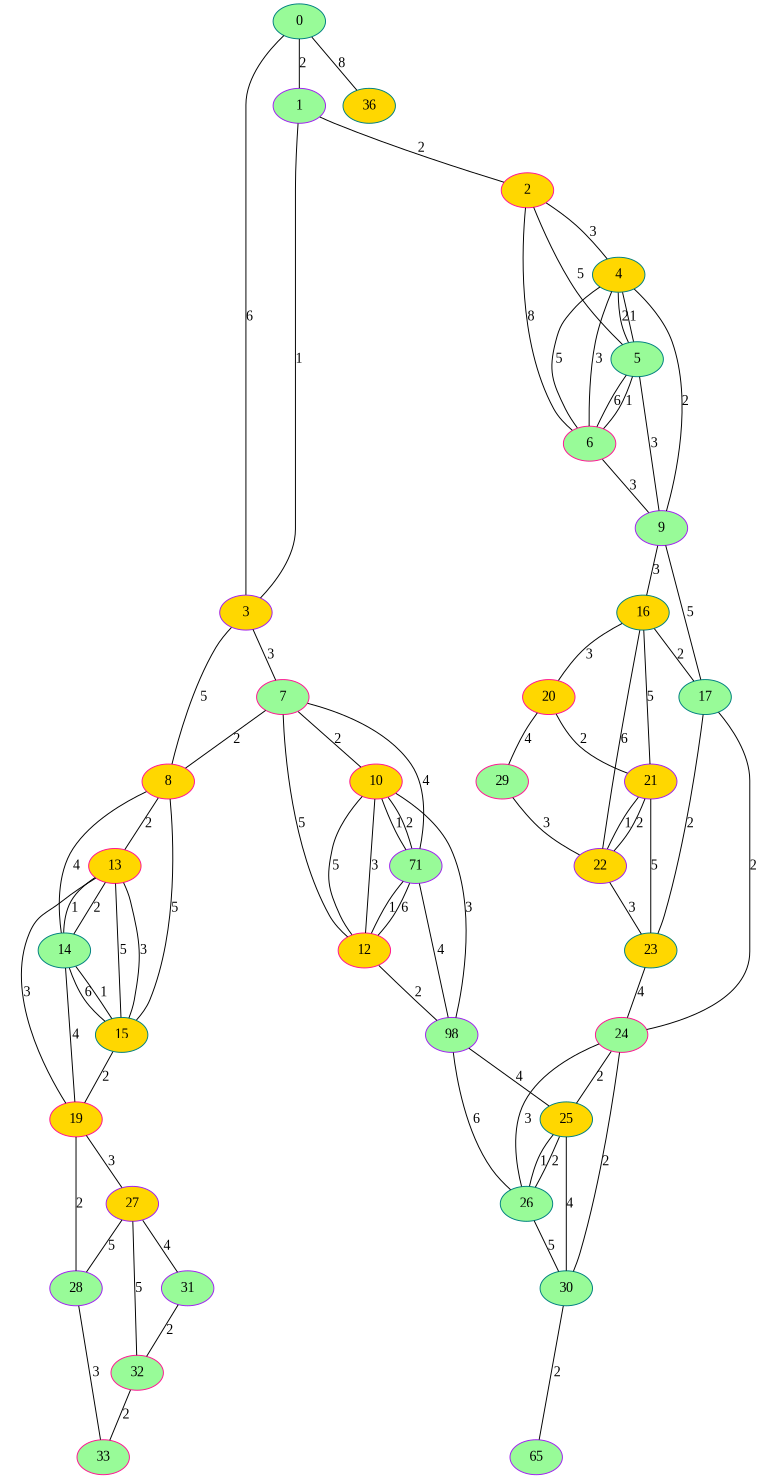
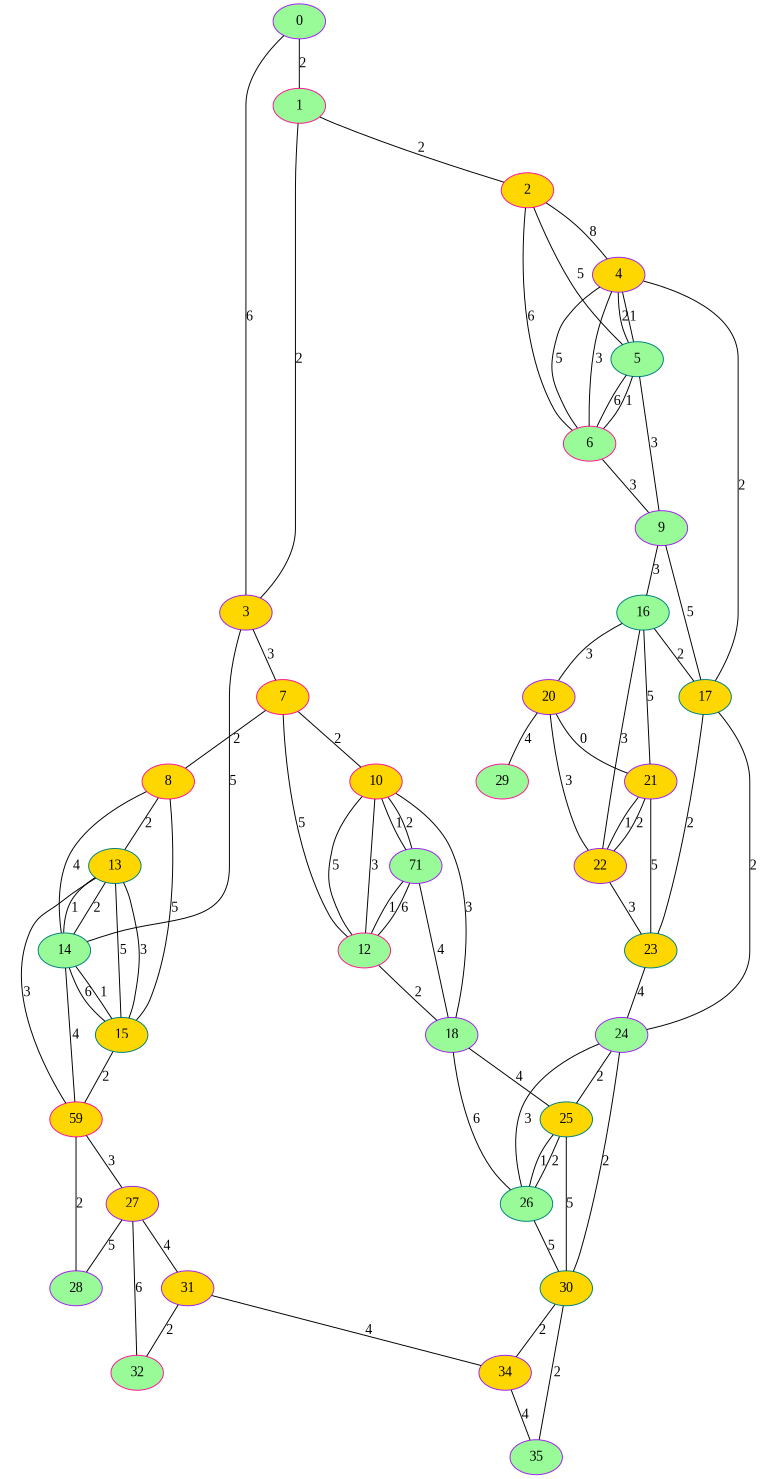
node "0": color teal -> purple
node "1": color purple -> deeppink
node "36": removed
edge "2" -- "4": label "3" -> "8"
node "4": color teal -> purple
edge "2" -- "6": label "8" -> "6"
edge "1" -- "3": label "1" -> "2"
edge "4" -- "9": now "4" -- "17"
node "16": fillcolor gold -> palegreen
edge "3" -- "8": now "3" -- "14"
node "7": fillcolor palegreen -> gold
node "20": color deeppink -> purple
node "17": fillcolor palegreen -> gold
edge "20" -- "21": label "2" -> "0"
edge "16" -- "22": label "6" -> "3"
edge "7" -- "71": removed, label "4"
edge "29" -- "22": now "20" -- "22"
node "13": color deeppink -> teal
node "12": fillcolor gold -> palegreen
node "98": label "98" -> "18"
node "24": color deeppink -> purple
node "19": label "19" -> "59"
edge "25" -- "30": label "4" -> "5"
edge "27" -- "32": label "5" -> "6"
node "31": fillcolor palegreen -> gold
node "30": fillcolor palegreen -> gold
node "34": added
node "33": removed
node "65": label "65" -> "35"
